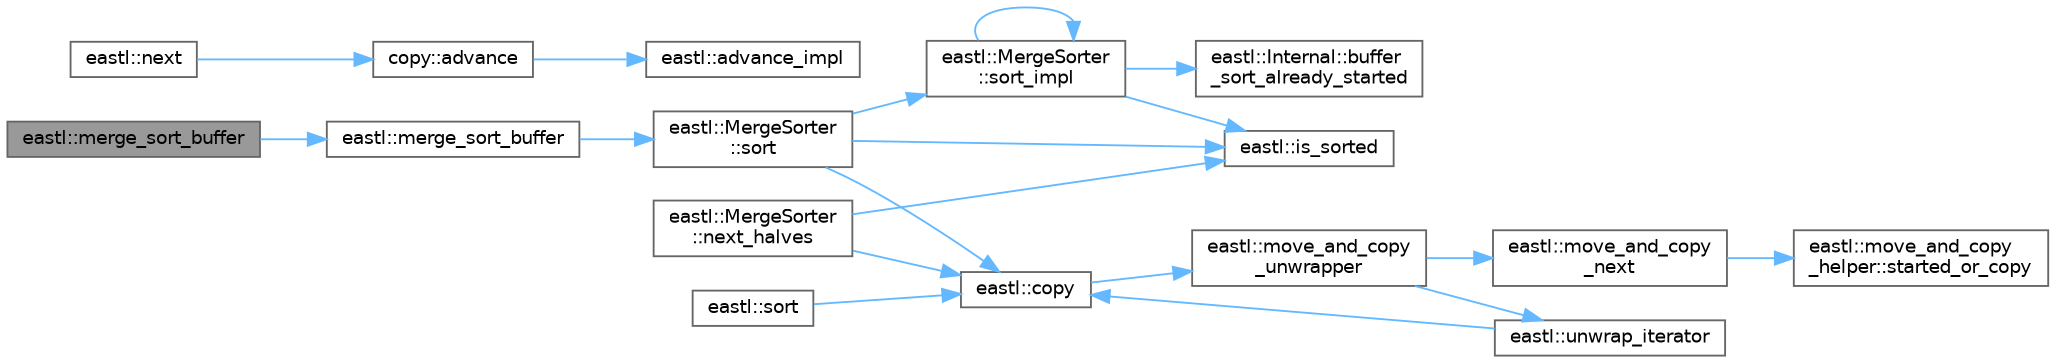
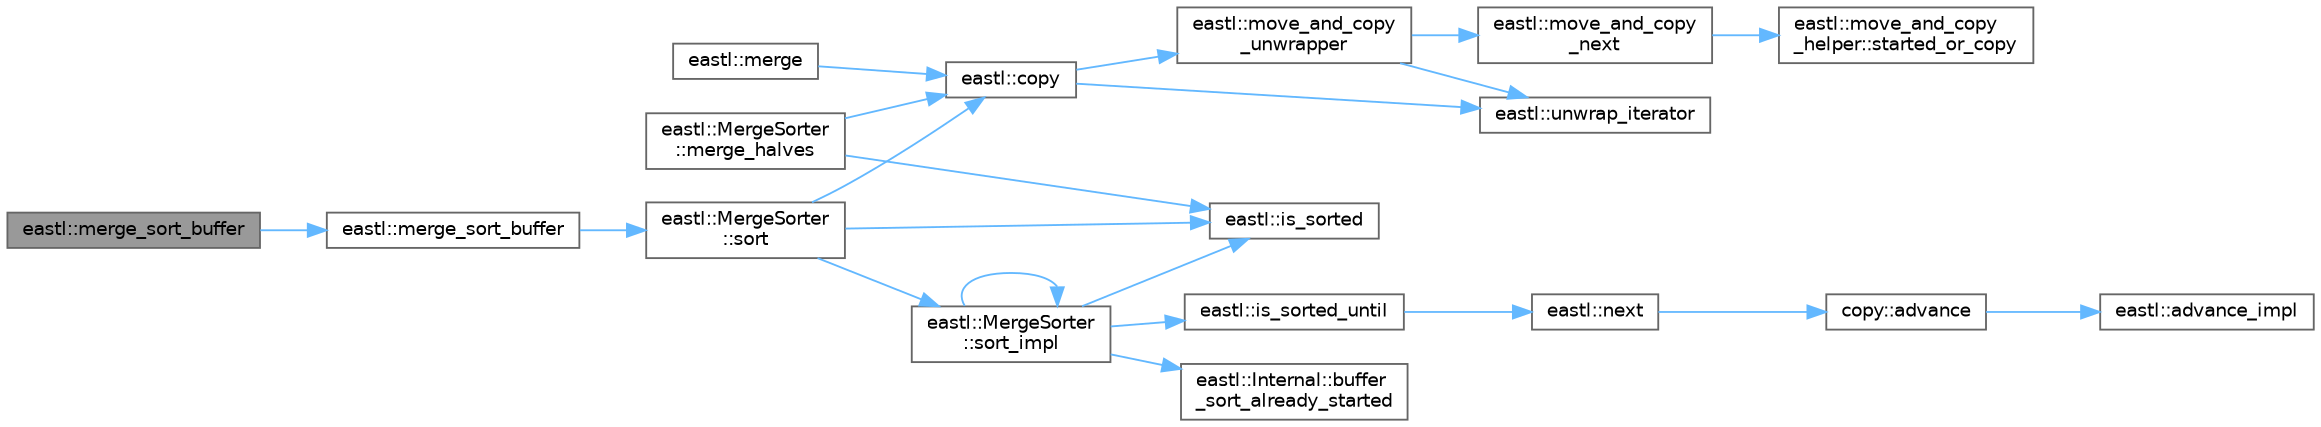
node "eastl::MergeSorter ::next_halves": label "eastl::MergeSorter ::next_halves" -> "eastl::MergeSorter ::merge_halves"
node "eastl::sort": label "eastl::sort" -> "eastl::merge"
node "eastl::is_sorted_until": added
edge "eastl::unwrap_iterator" -> "eastl::copy": reversed
